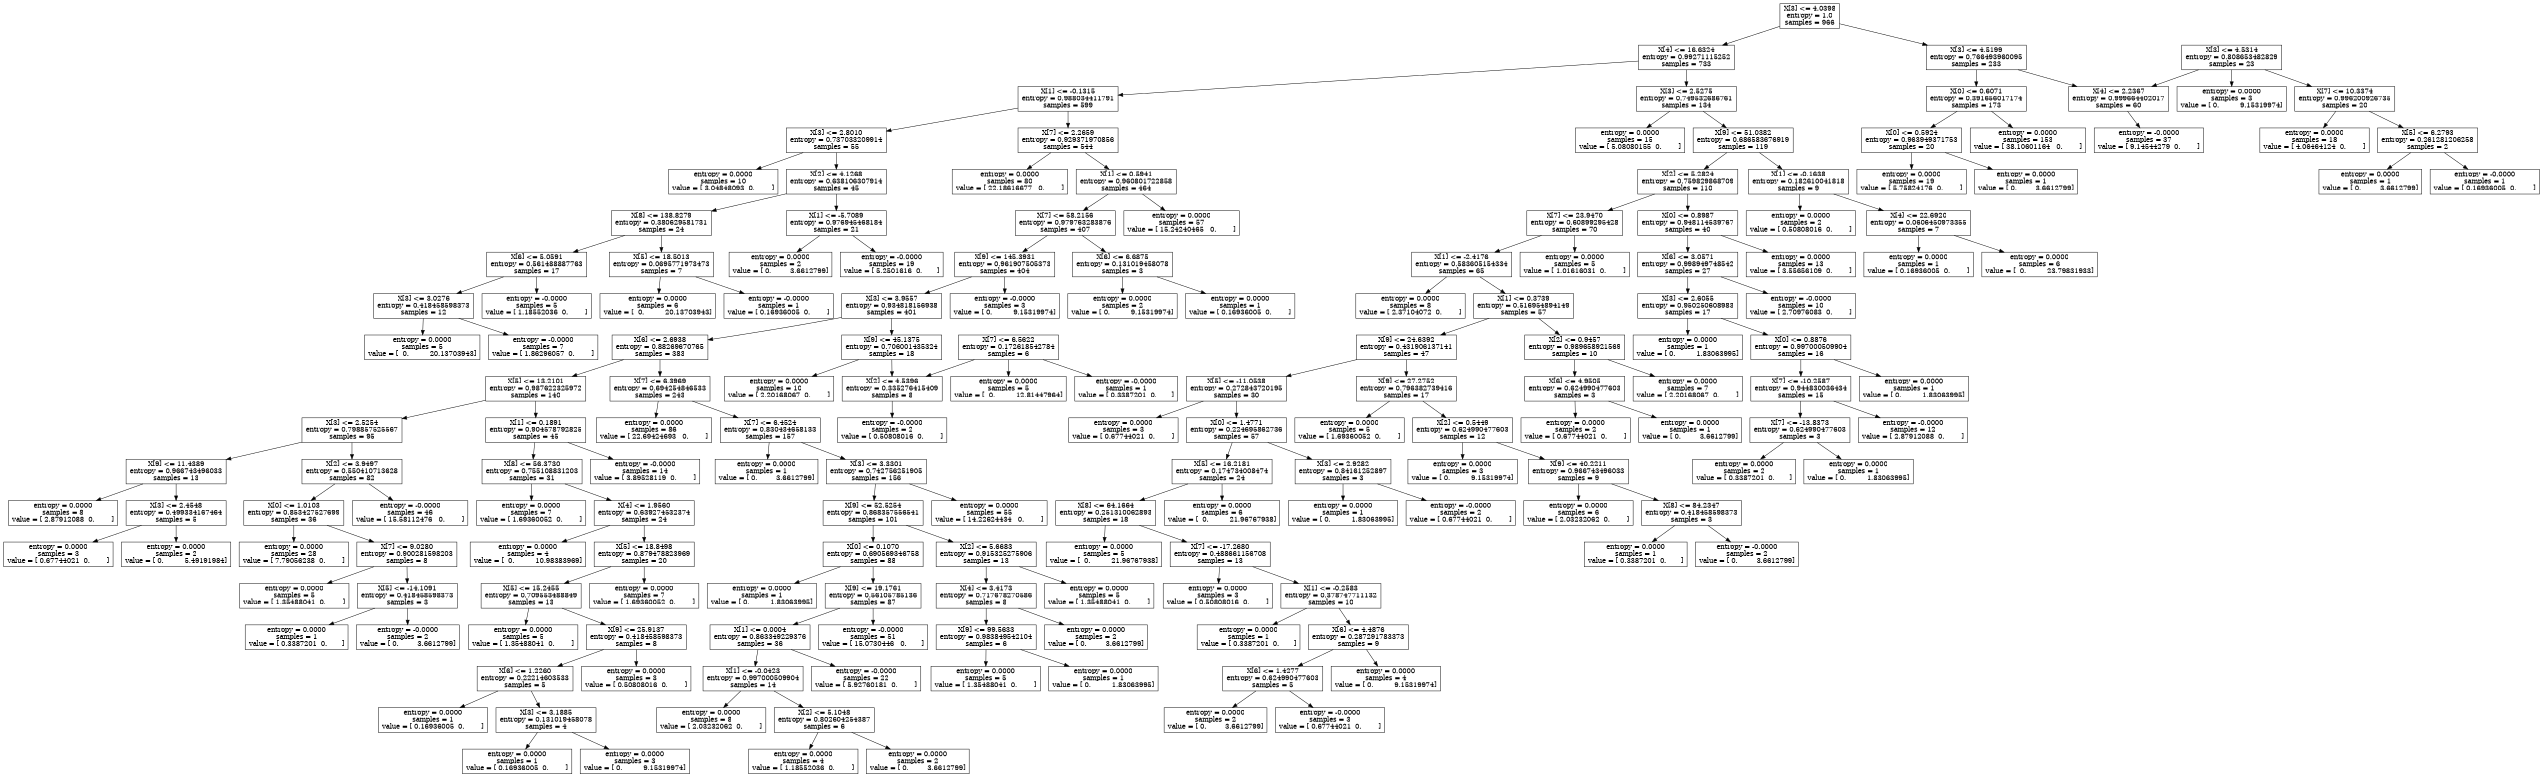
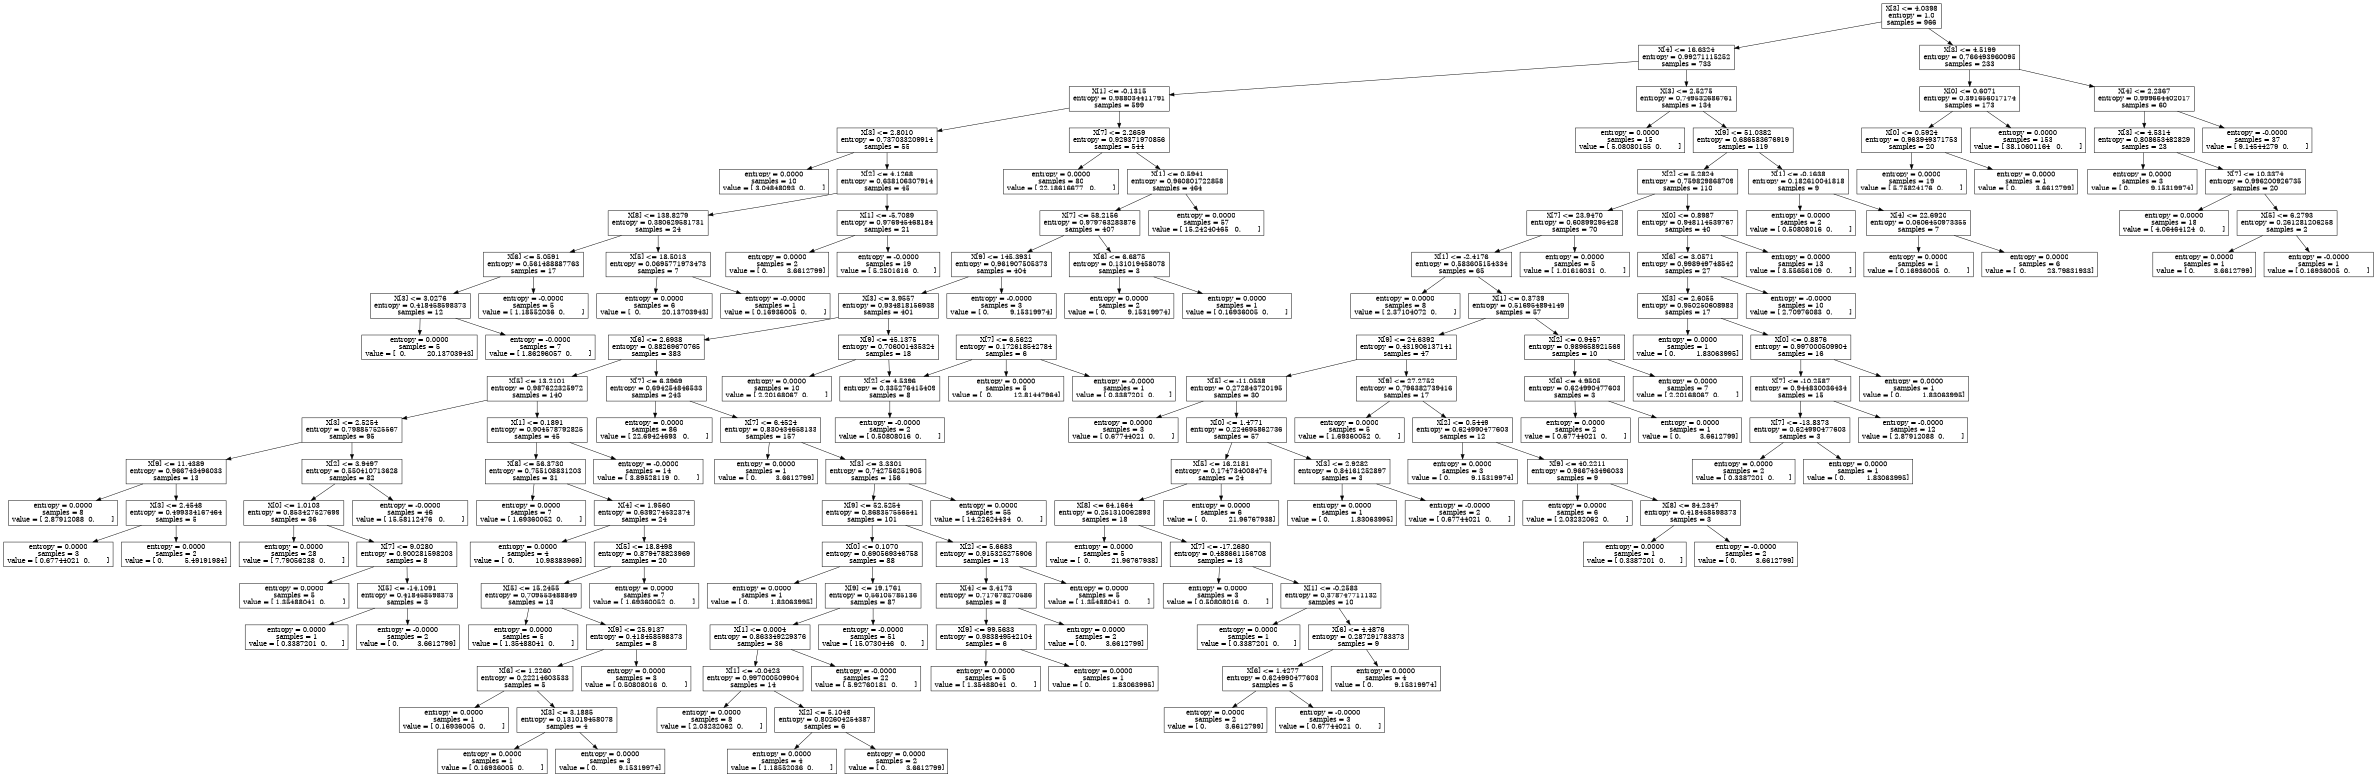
edge "X[3] <= 4.5314 entropy = 0.808653482829 samples = 23" -> "X[4] <= 2.2367 entropy = 0.999664402017 samples = 60": reversed
